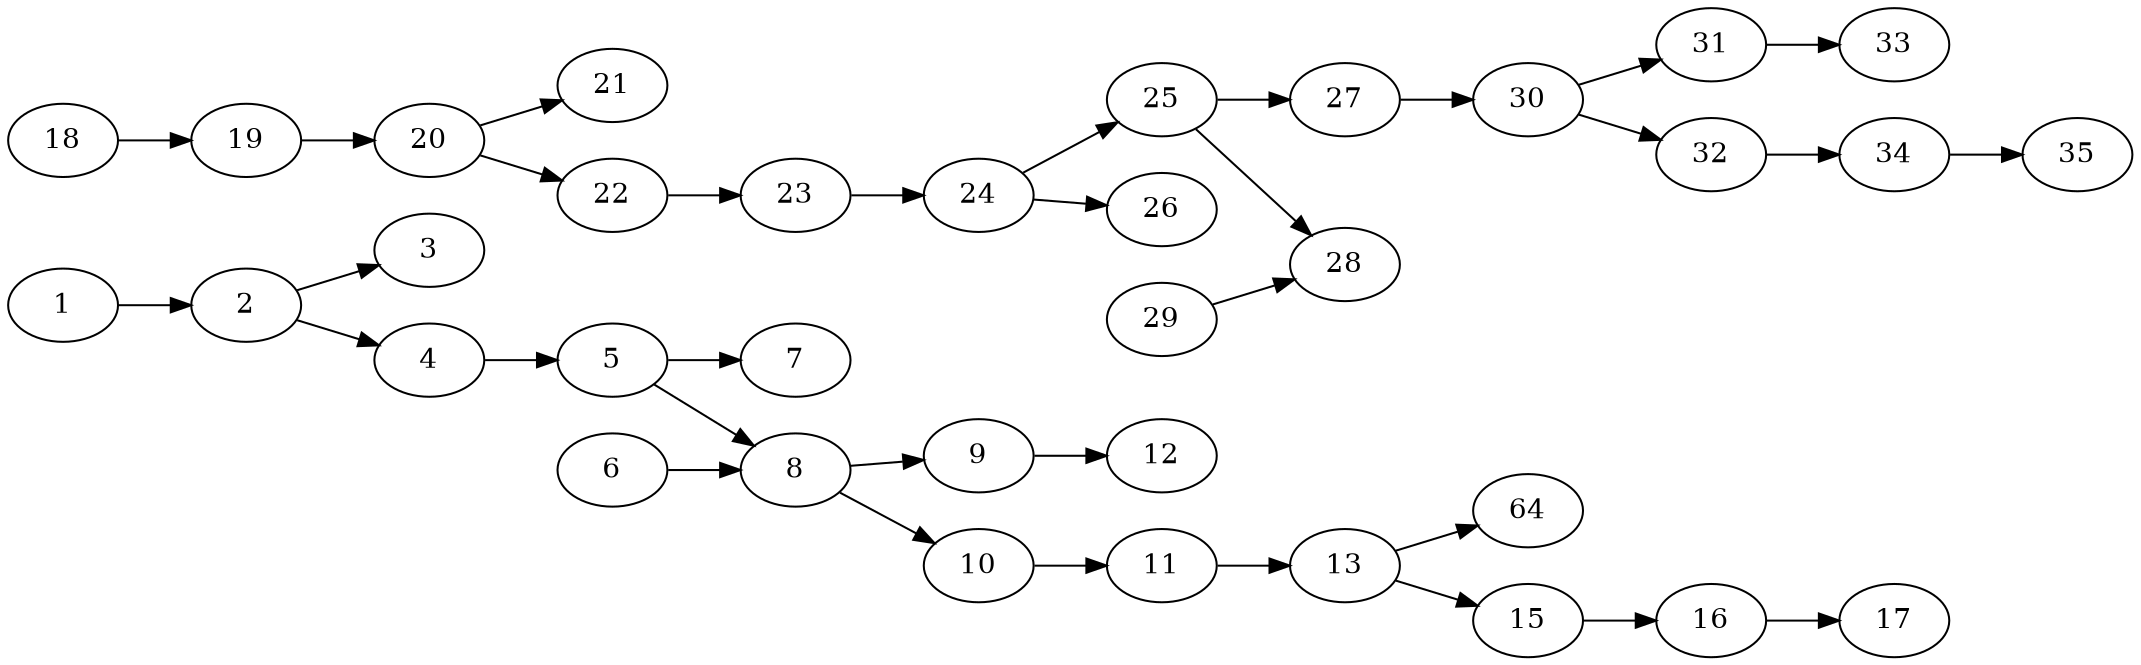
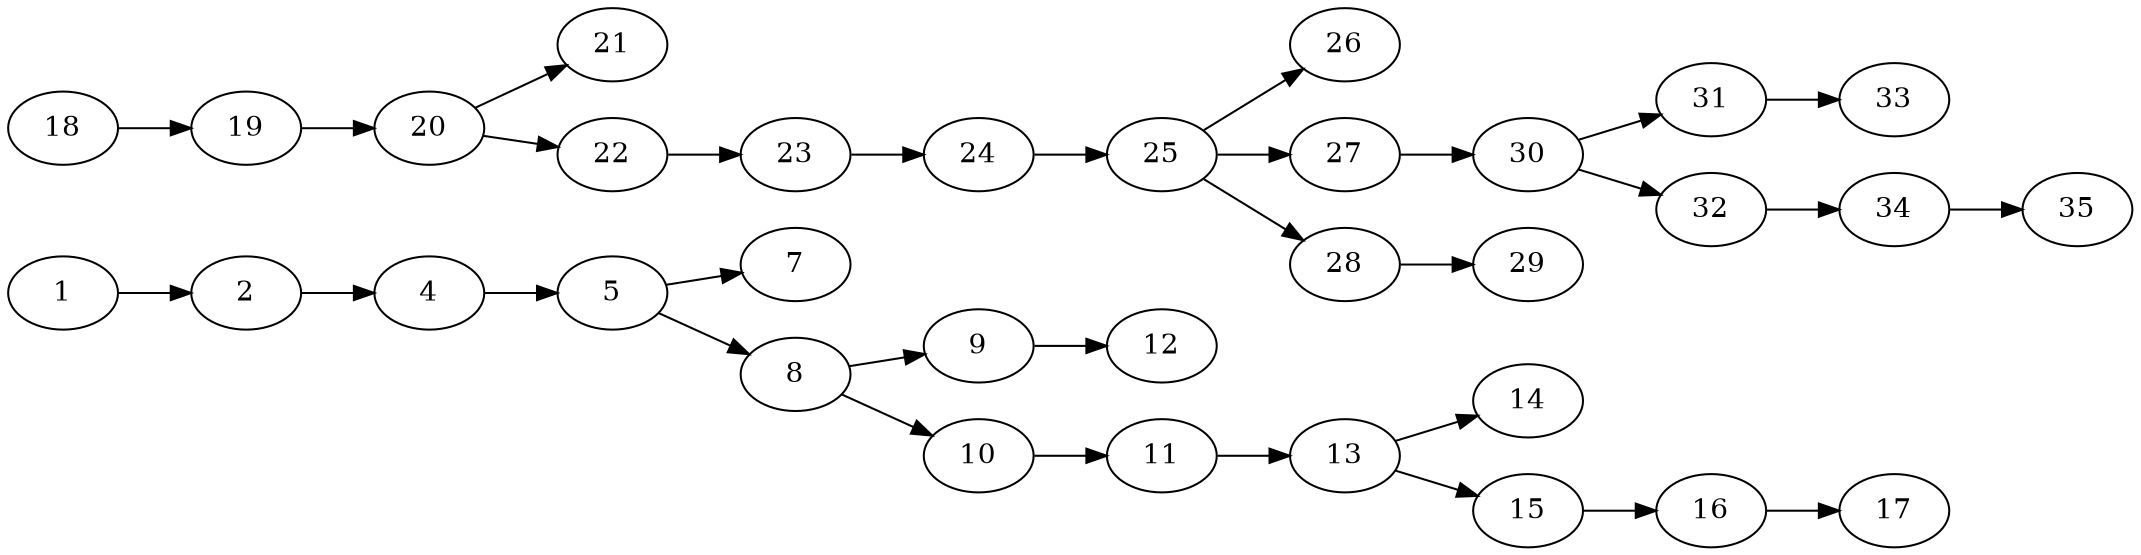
edge "24" -> "26": now "25" -> "26"
node "3": removed
edge "29" -> "28": reversed
node "6": removed
node "64": label "64" -> "14"
